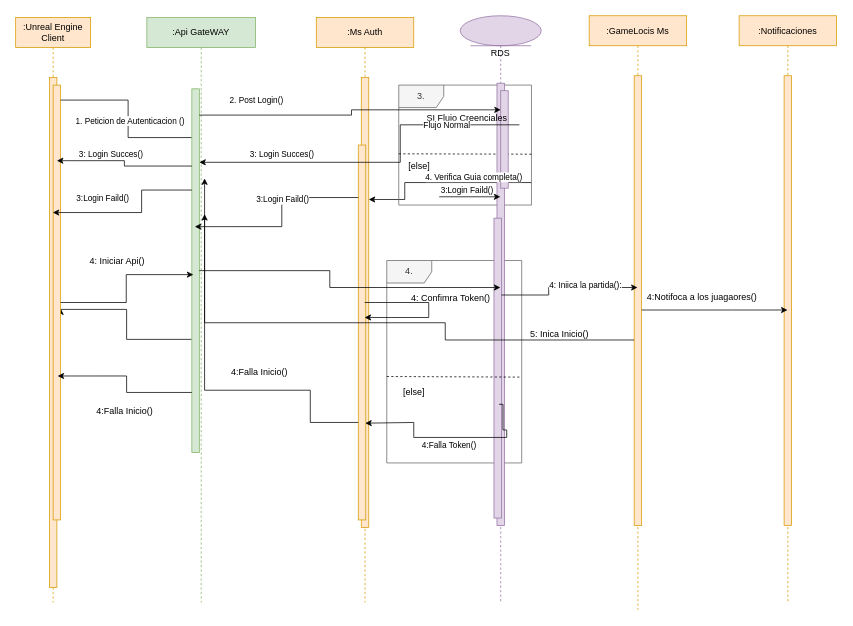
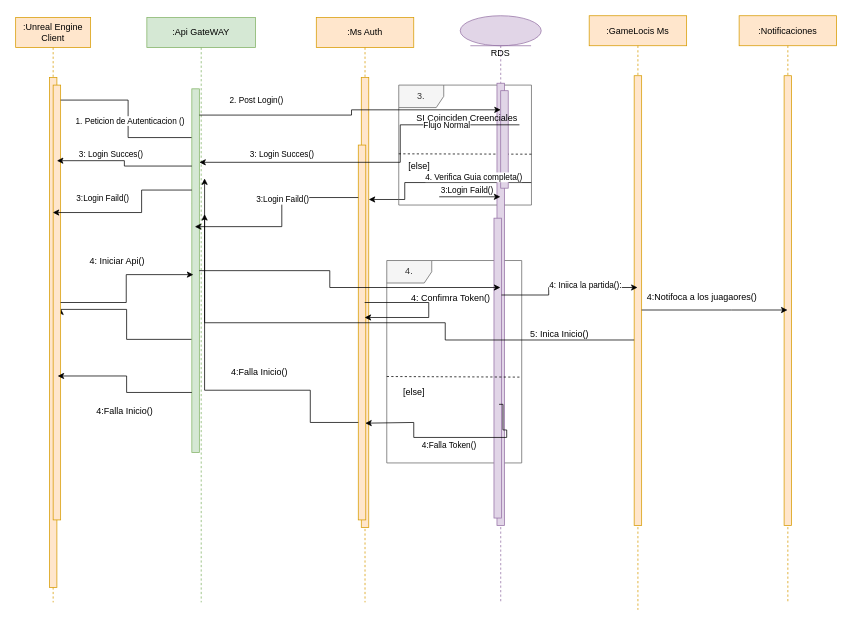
node "SI Flujo Creenciales": label "SI Flujo Creenciales" -> "SI Coinciden Creenciales"
